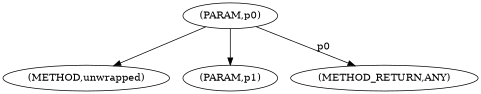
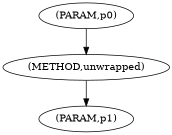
edge "(PARAM,p0)" -> "(PARAM,p1)": now "(METHOD,unwrapped)" -> "(PARAM,p1)"
node "(METHOD_RETURN,ANY)": removed
